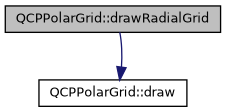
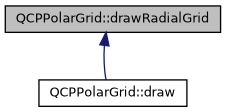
edge "QCPPolarGrid::drawRadialGrid" -> "QCPPolarGrid::draw": reversed
